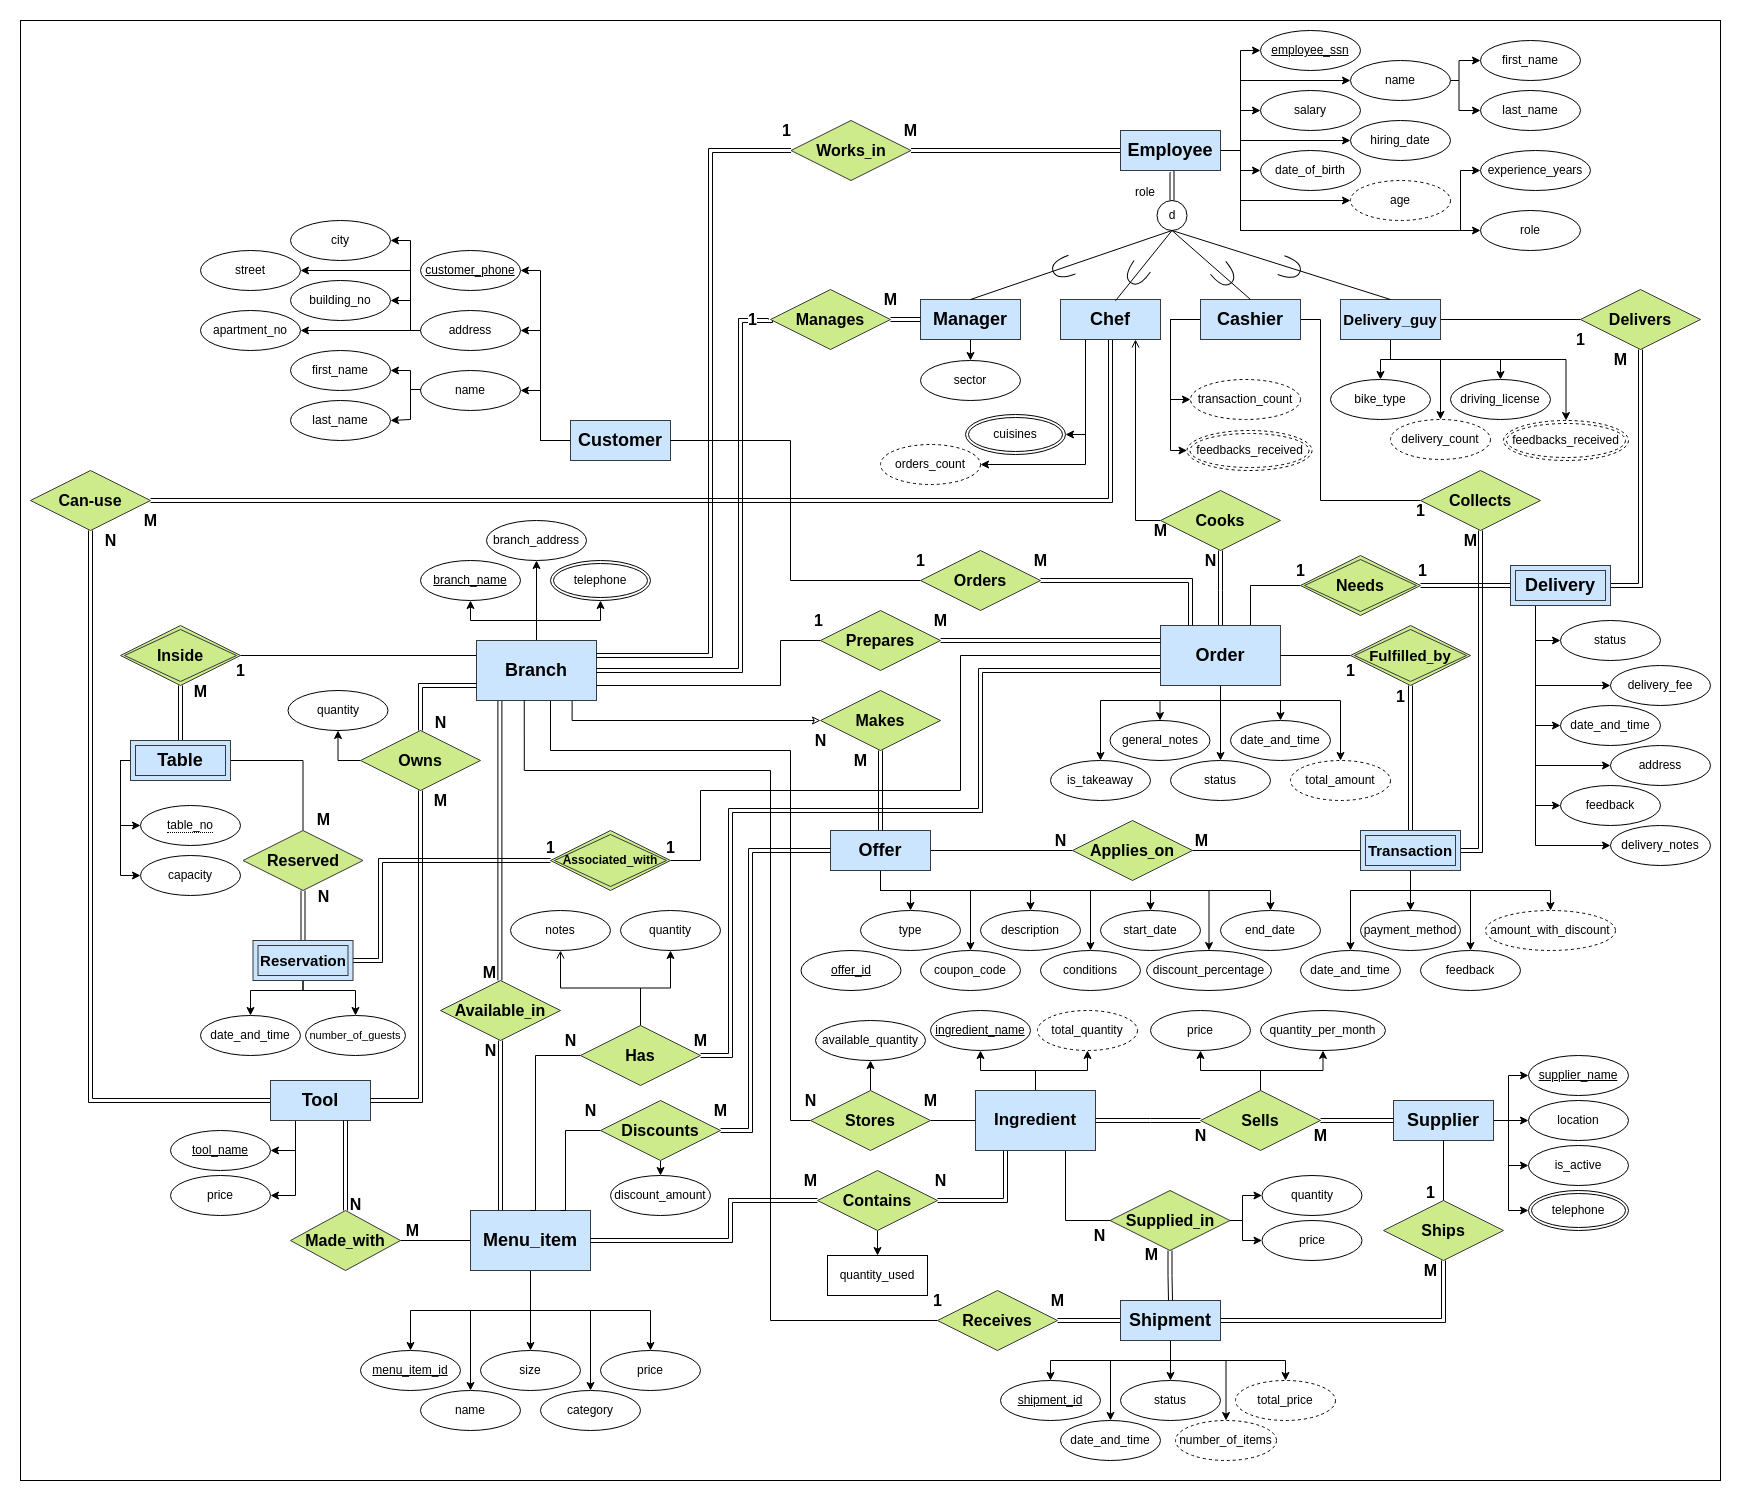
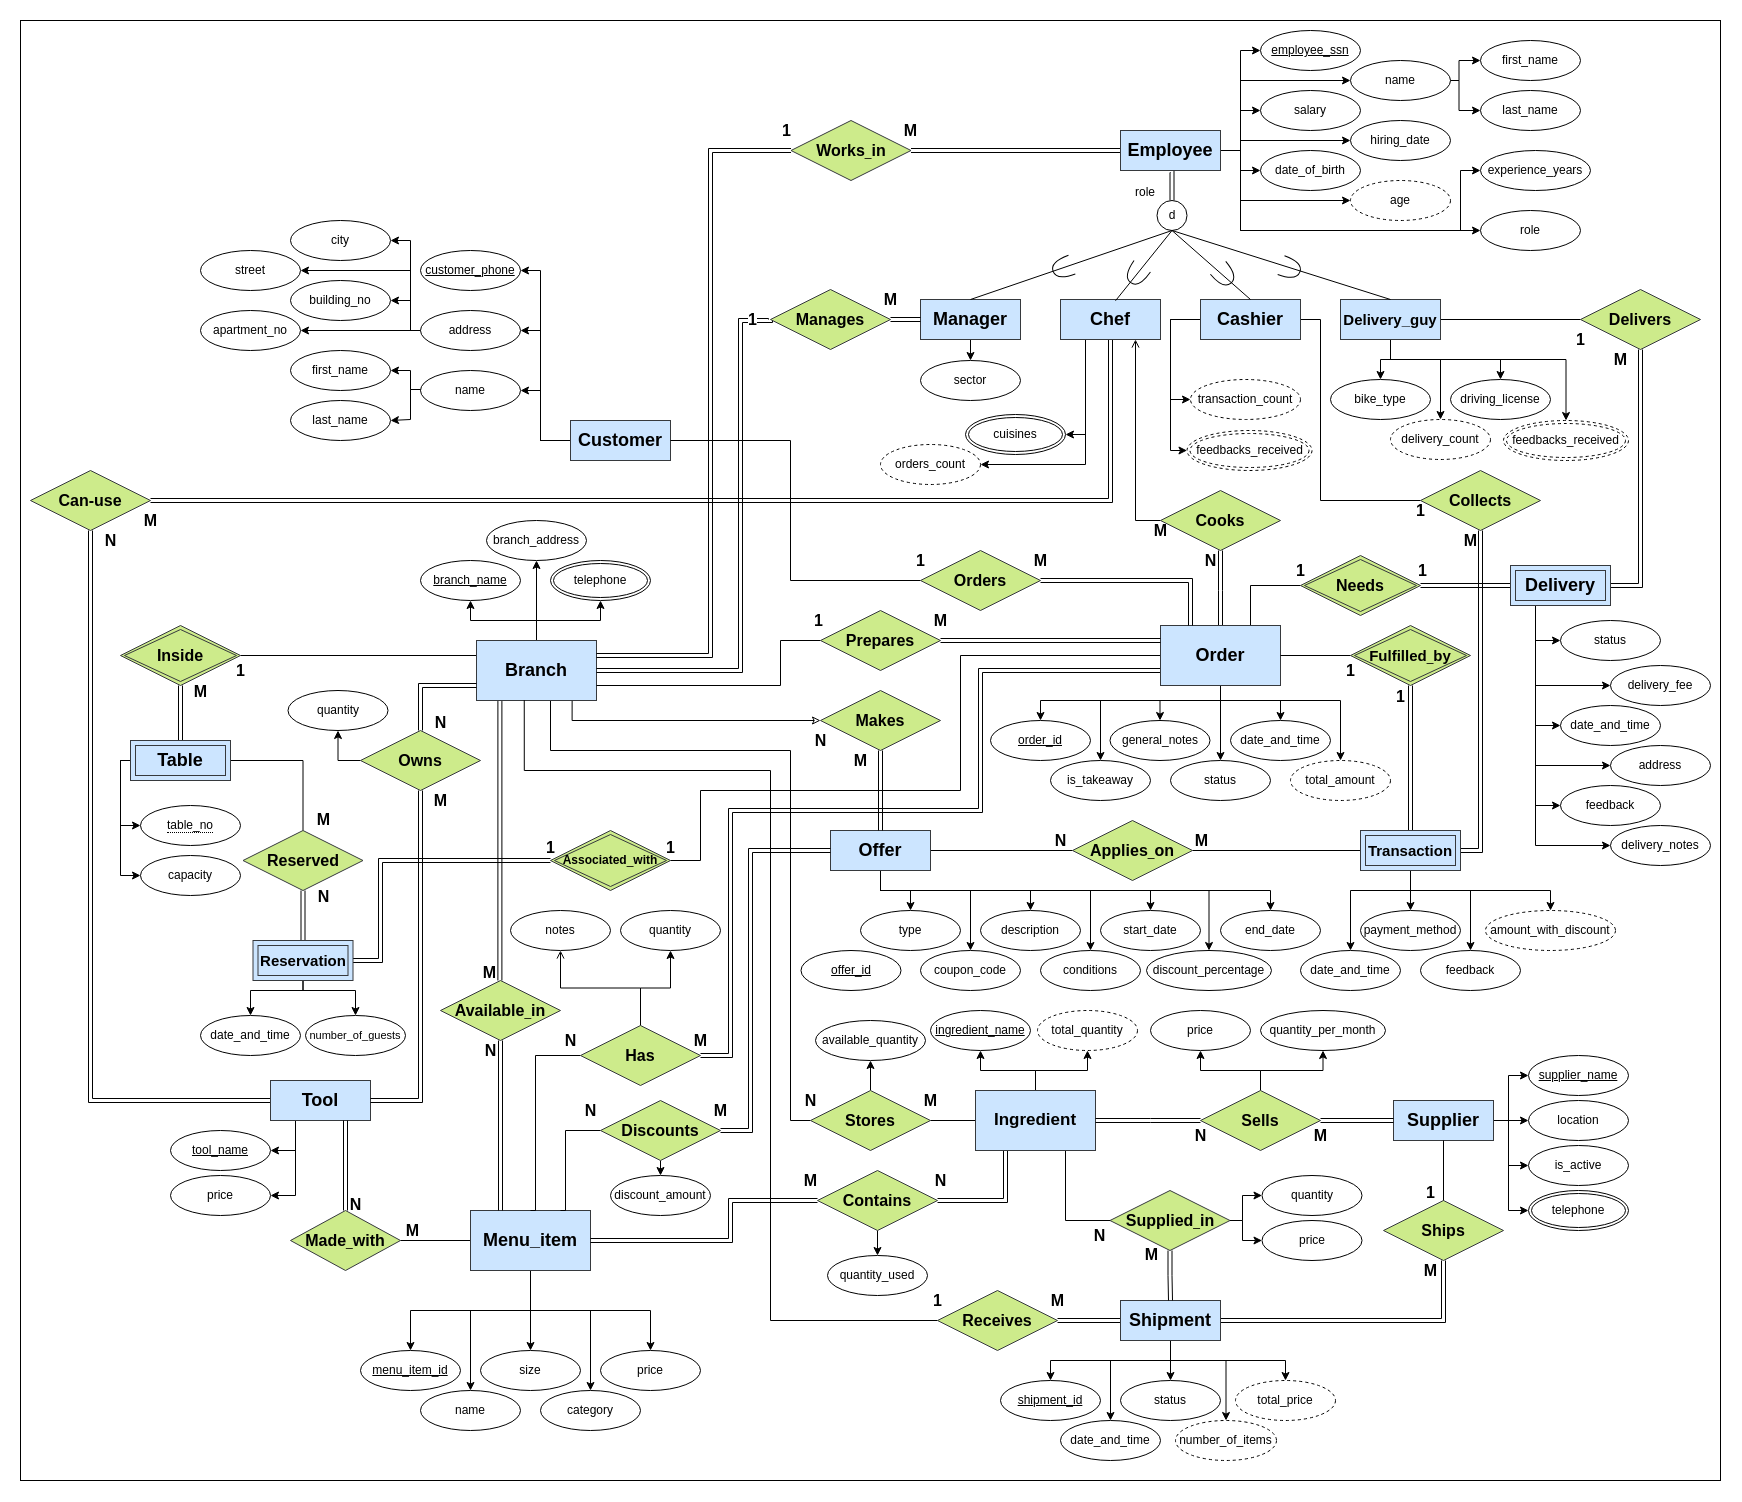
edge "Order" -> "order_id": added
node "order_id": added
node "quantity_used": shape rectangle -> ellipse
